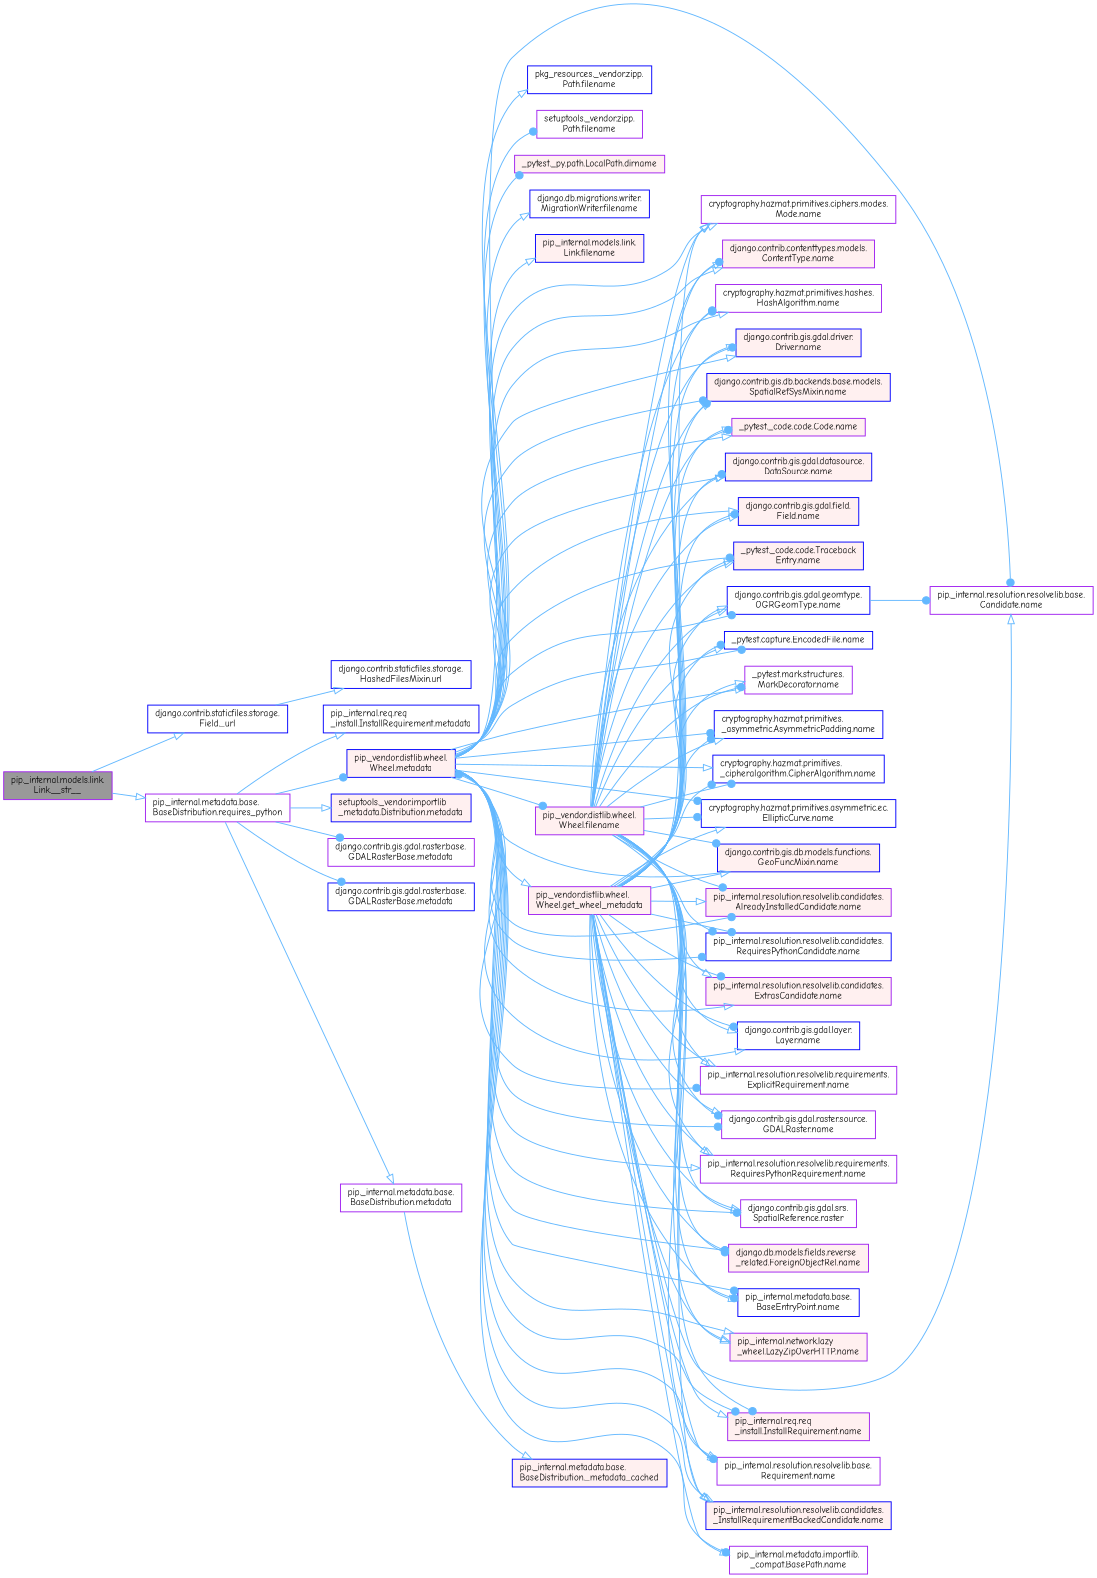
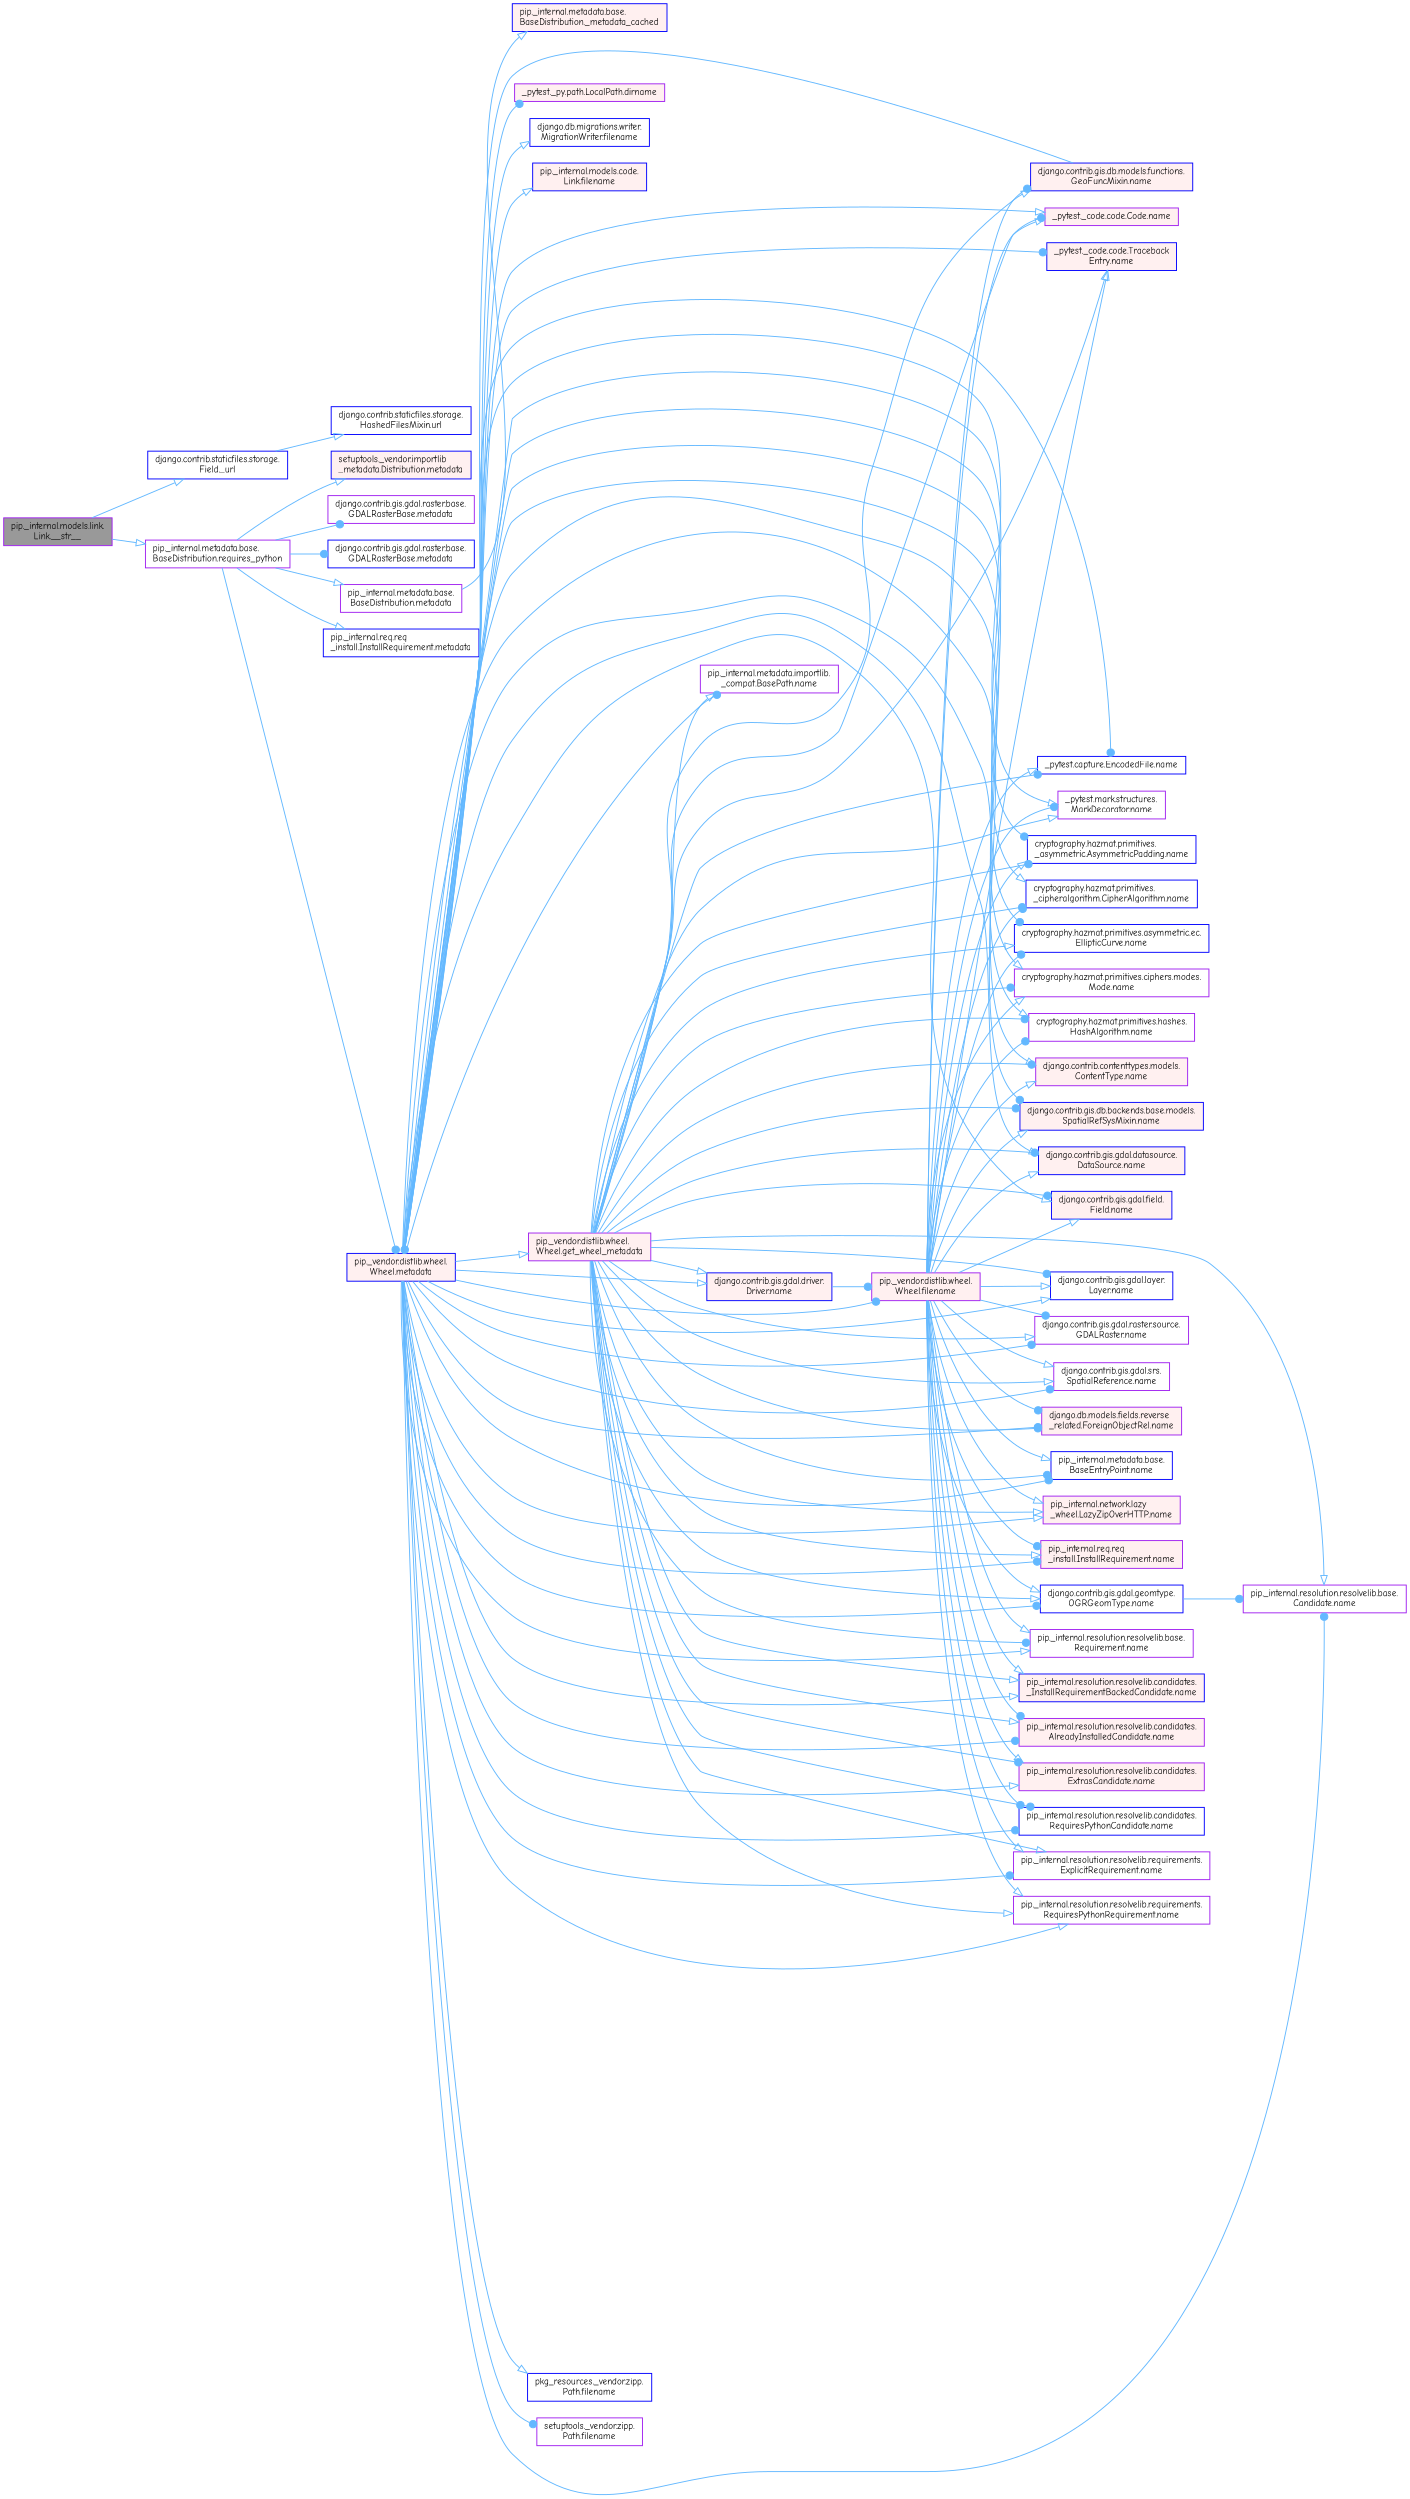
node "pip._internal.models.link. Link.filename": label "pip._internal.models.link. Link.filename" -> "pip._internal.models.code. Link.filename"
edge "pip._vendor.distlib.wheel. Wheel.filename" -> "django.contrib.gis.gdal.driver. Driver.name": reversed
edge "pip._vendor.distlib.wheel. Wheel.get_wheel_metadata" -> "cryptography.hazmat.primitives.ciphers.modes. Mode.name": arrowhead onormal -> dot
node "django.contrib.gis.gdal.srs. SpatialReference.raster": label "django.contrib.gis.gdal.srs. SpatialReference.raster" -> "django.contrib.gis.gdal.srs. SpatialReference.name"
